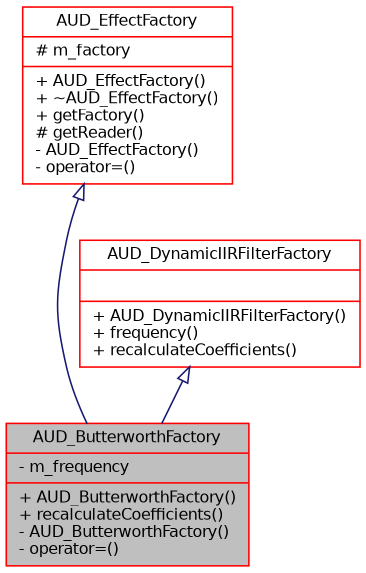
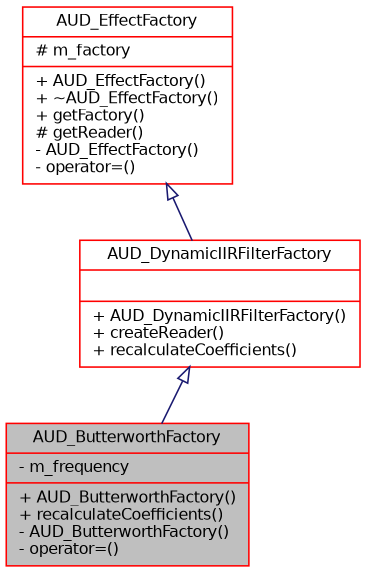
edge "AUD_ButterworthFactory" -> "AUD_EffectFactory": now "AUD_DynamicIIRFilterFactory" -> "AUD_EffectFactory"
node "AUD_DynamicIIRFilterFactory": text "+ frequency()" -> "+ createReader()"
